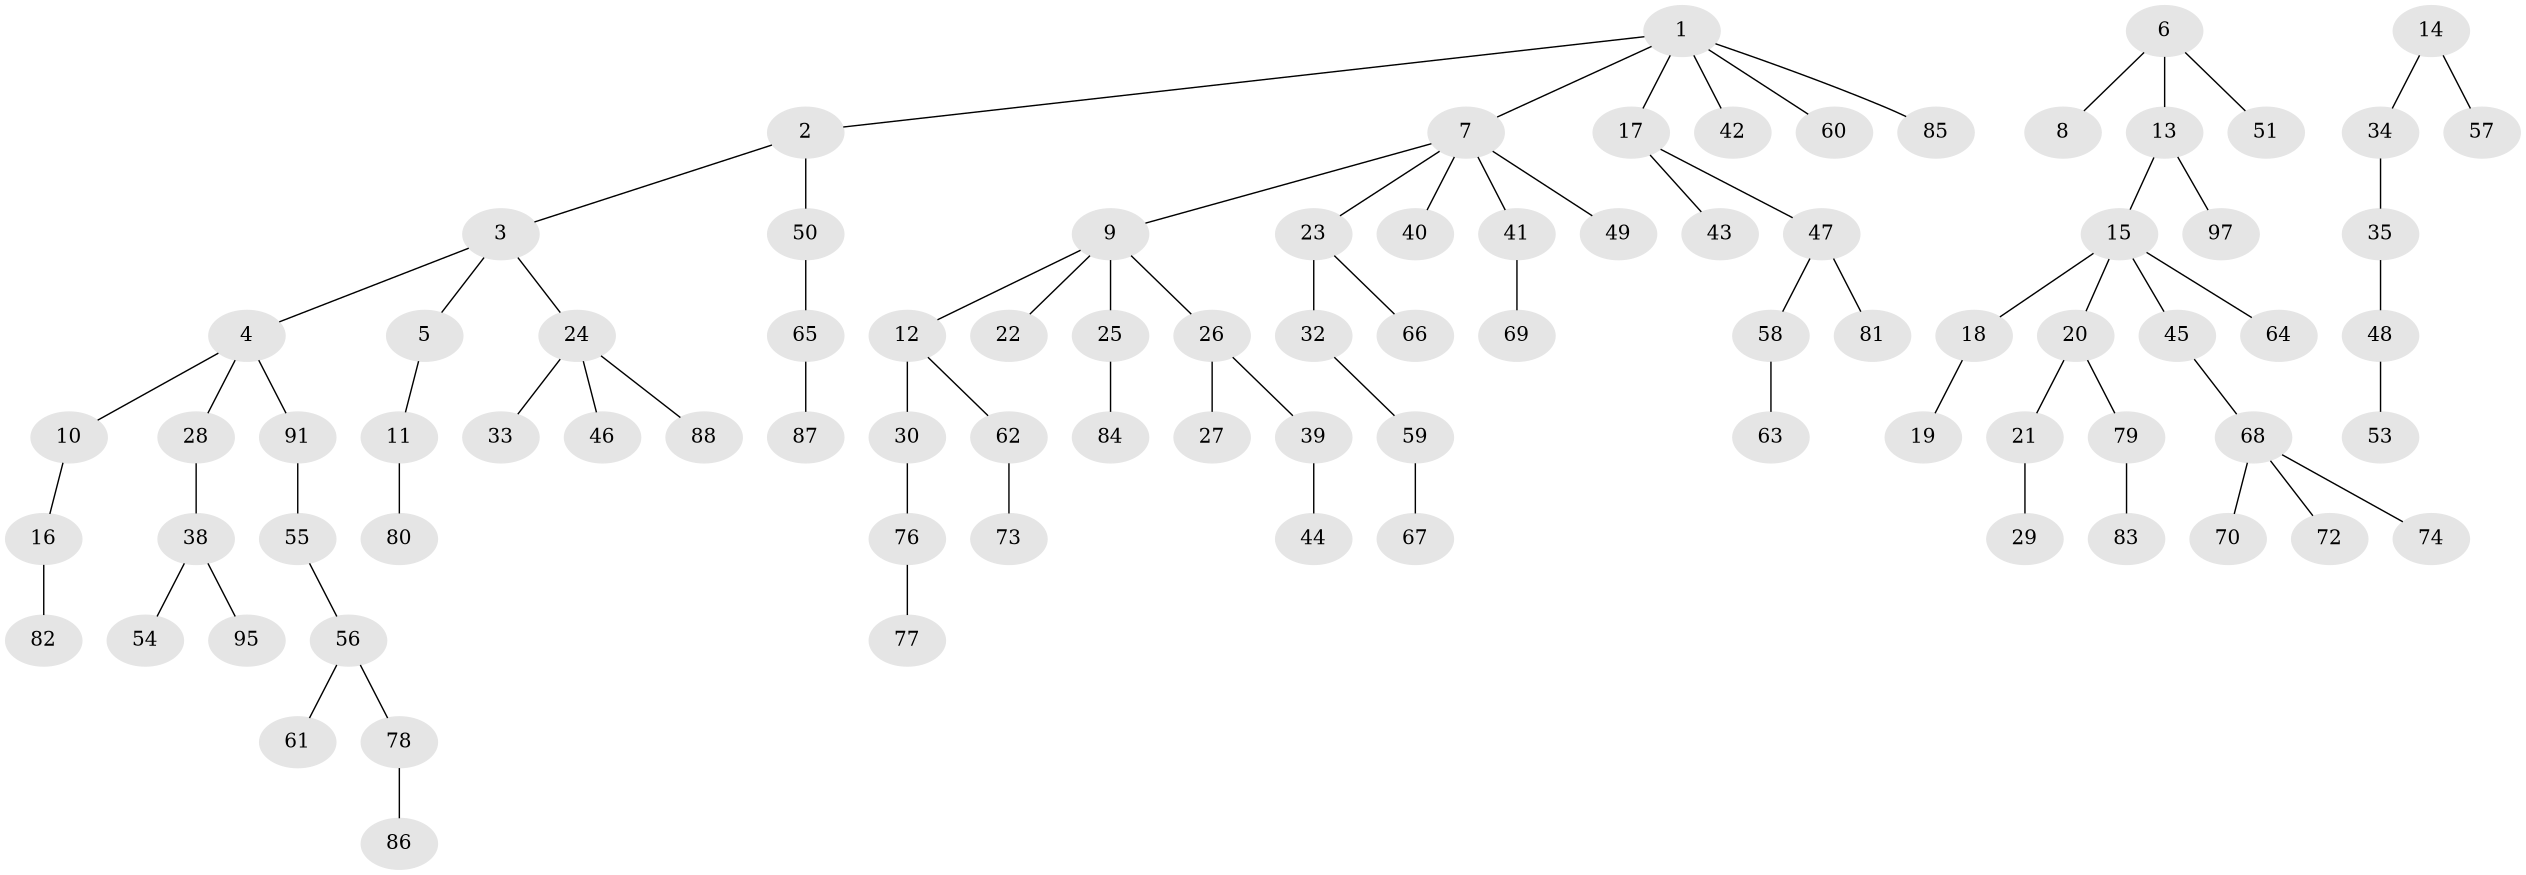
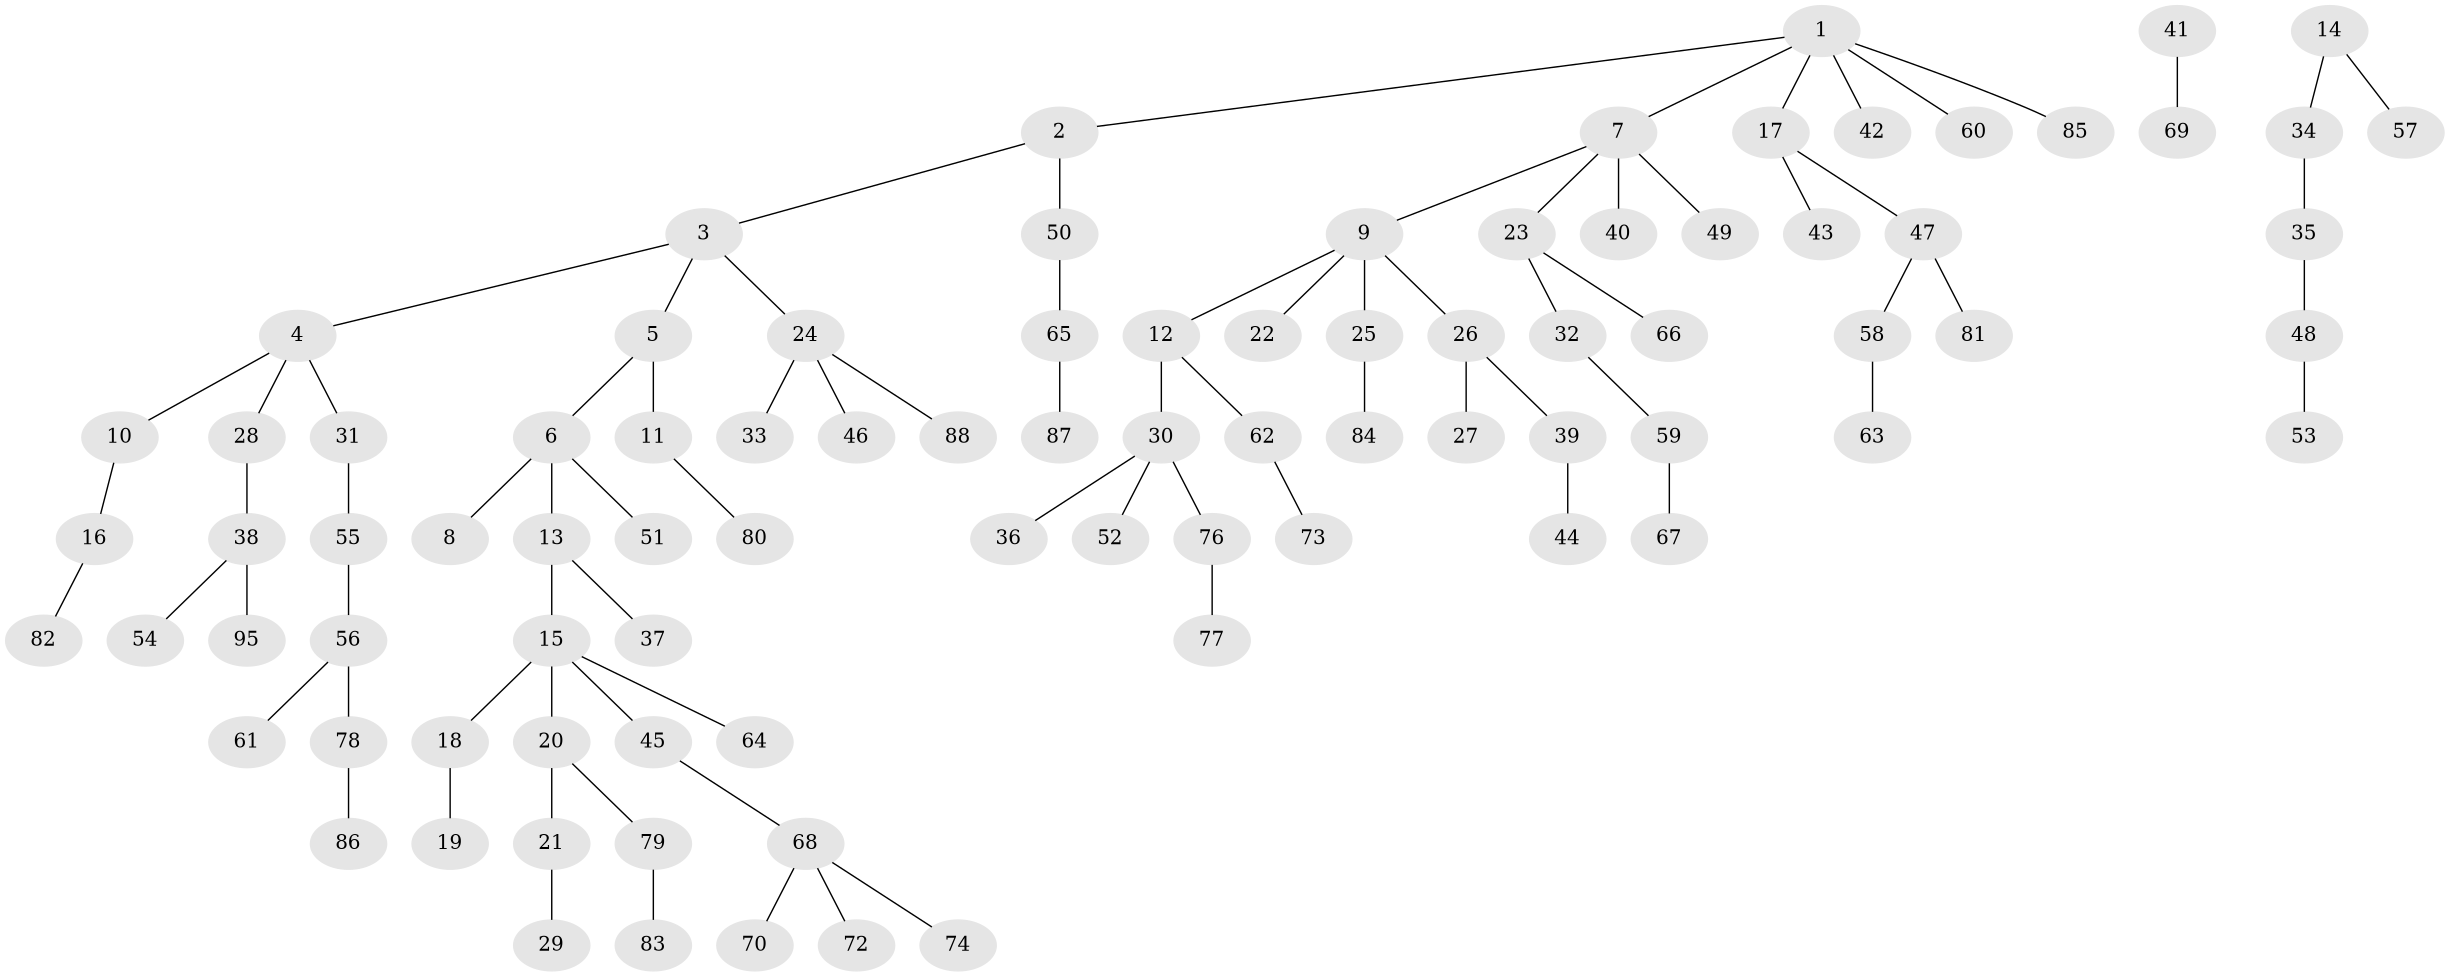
edge "7" -- "41": removed
node "97": label "97" -> "37"
edge "5" -- "6": added
node "91": label "91" -> "31"
node "36": added
node "52": added
